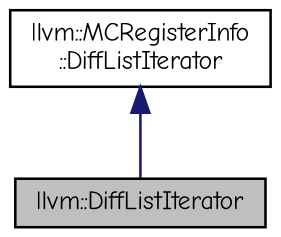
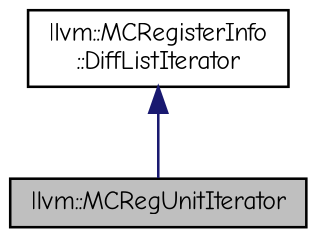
node "llvm::DiffListIterator": label "llvm::DiffListIterator" -> "llvm::MCRegUnitIterator"
